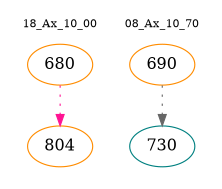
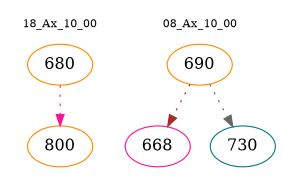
cluster "08_Ax_10_70": label "08_Ax_10_70" -> "08_Ax_10_00"
node "804": label "804" -> "800"
node "668": added
